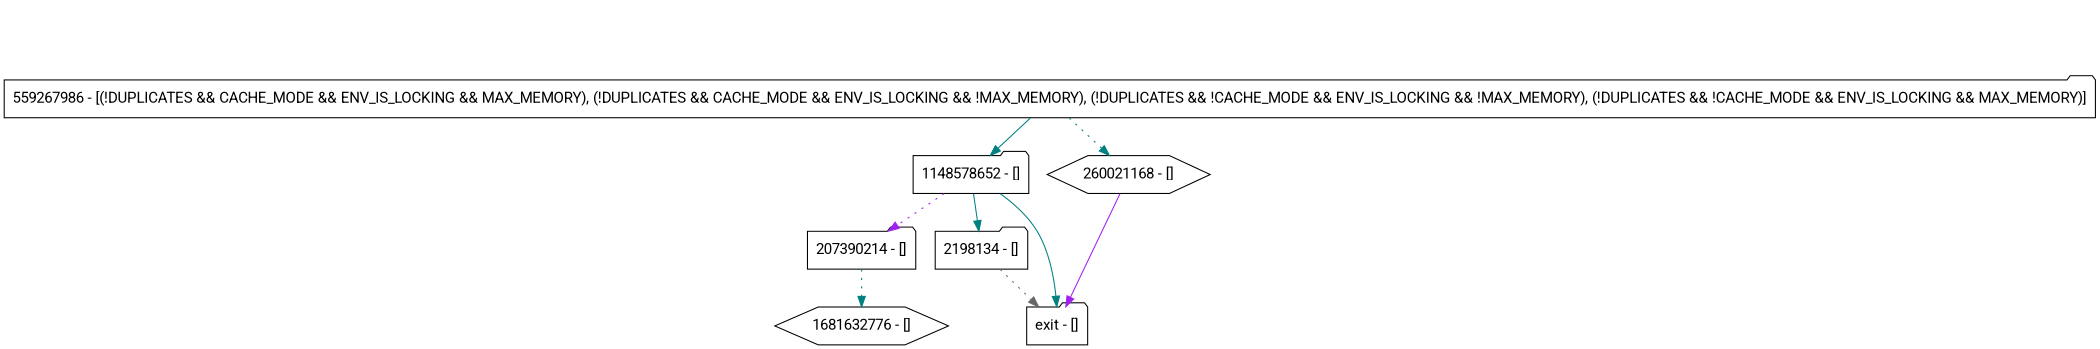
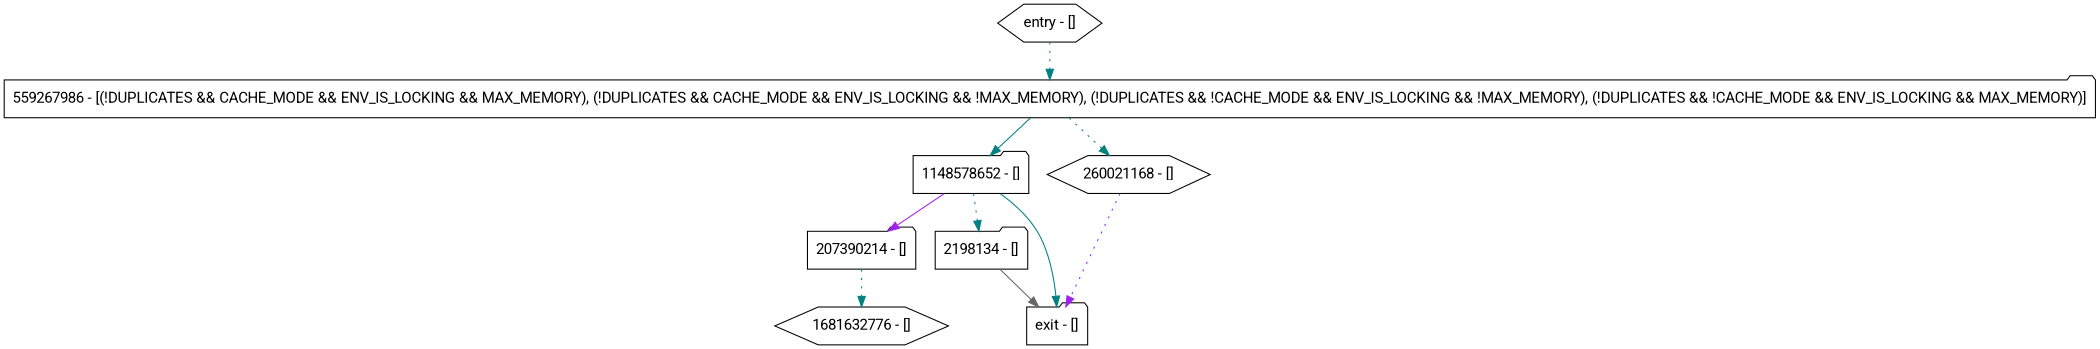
node "entry - []": added
edge "1148578652 - []" -> "2198134 - []": style solid -> dotted
edge "1148578652 - []" -> "207390214 - []": style dotted -> solid
edge "260021168 - []" -> "exit - []": style solid -> dotted
edge "2198134 - []" -> "exit - []": style dotted -> solid
